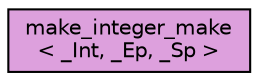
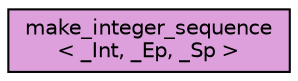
node "make_integer_make < _Int, _Ep, _Sp >": label "make_integer_make < _Int, _Ep, _Sp >" -> "make_integer_sequence < _Int, _Ep, _Sp >"
